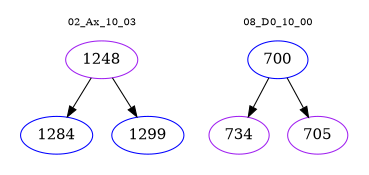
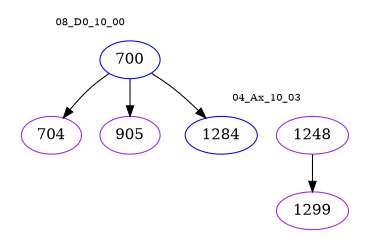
cluster "02_Ax_10_03": label "02_Ax_10_03" -> "04_Ax_10_03"
edge "1248" -> "1284": now "700" -> "1284"
node "1299": color blue -> purple
node "734": label "734" -> "704"
node "705": label "705" -> "905"
